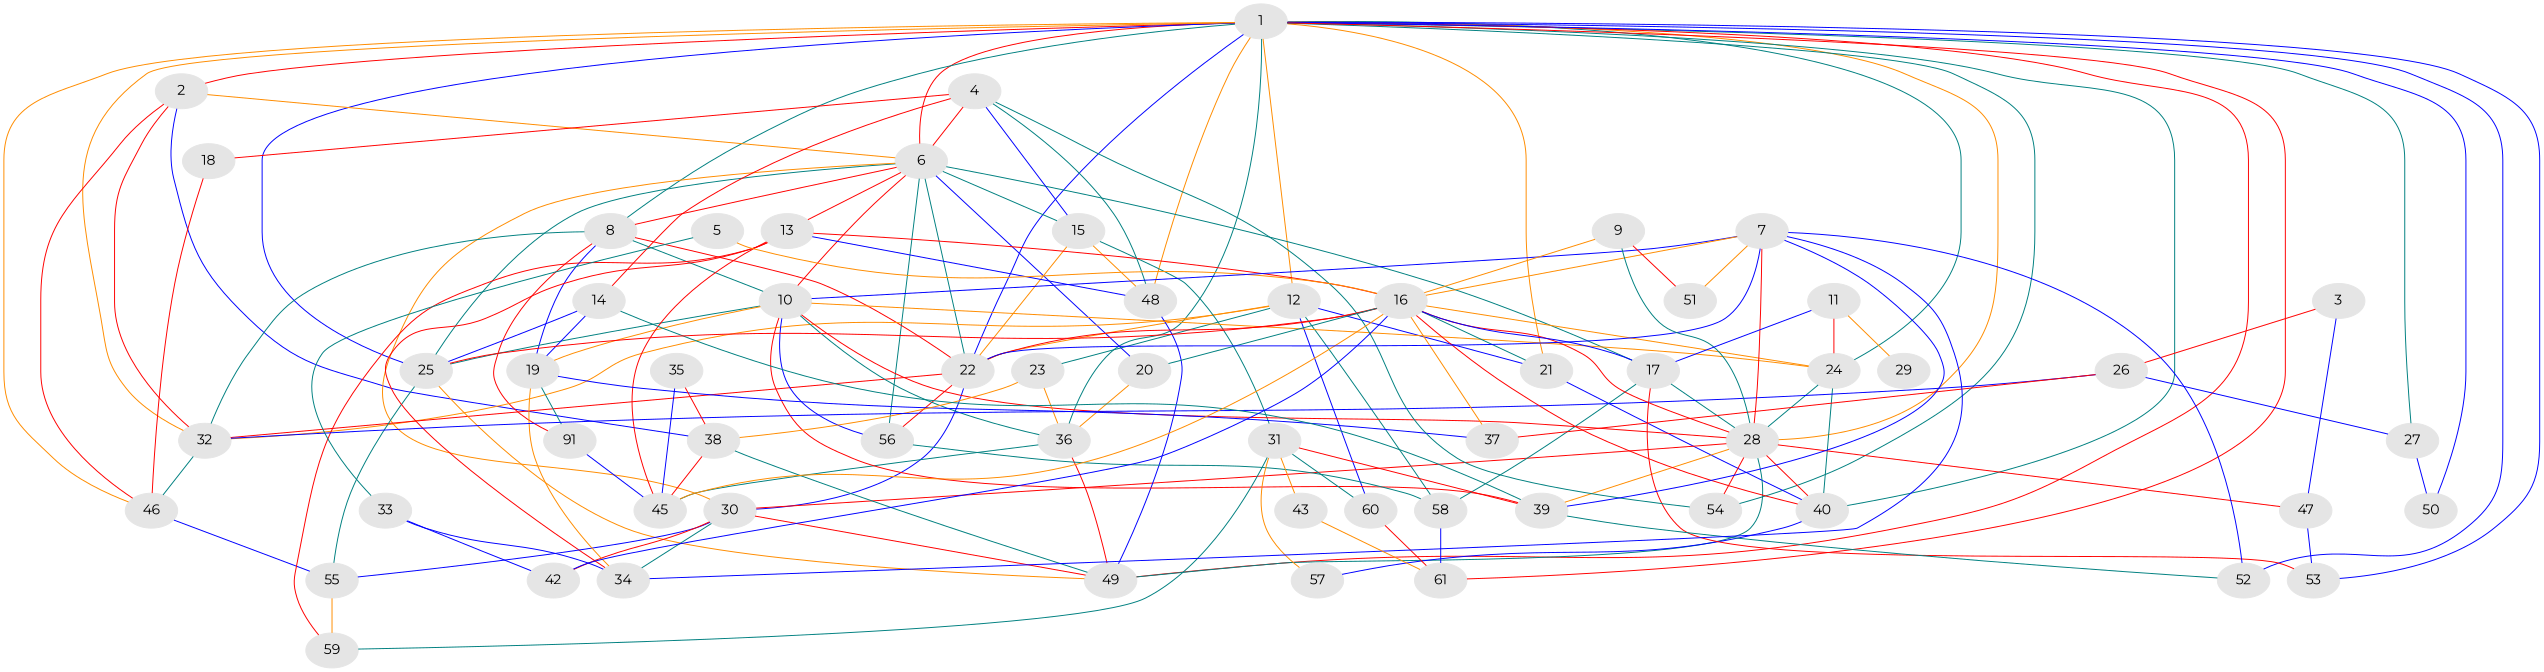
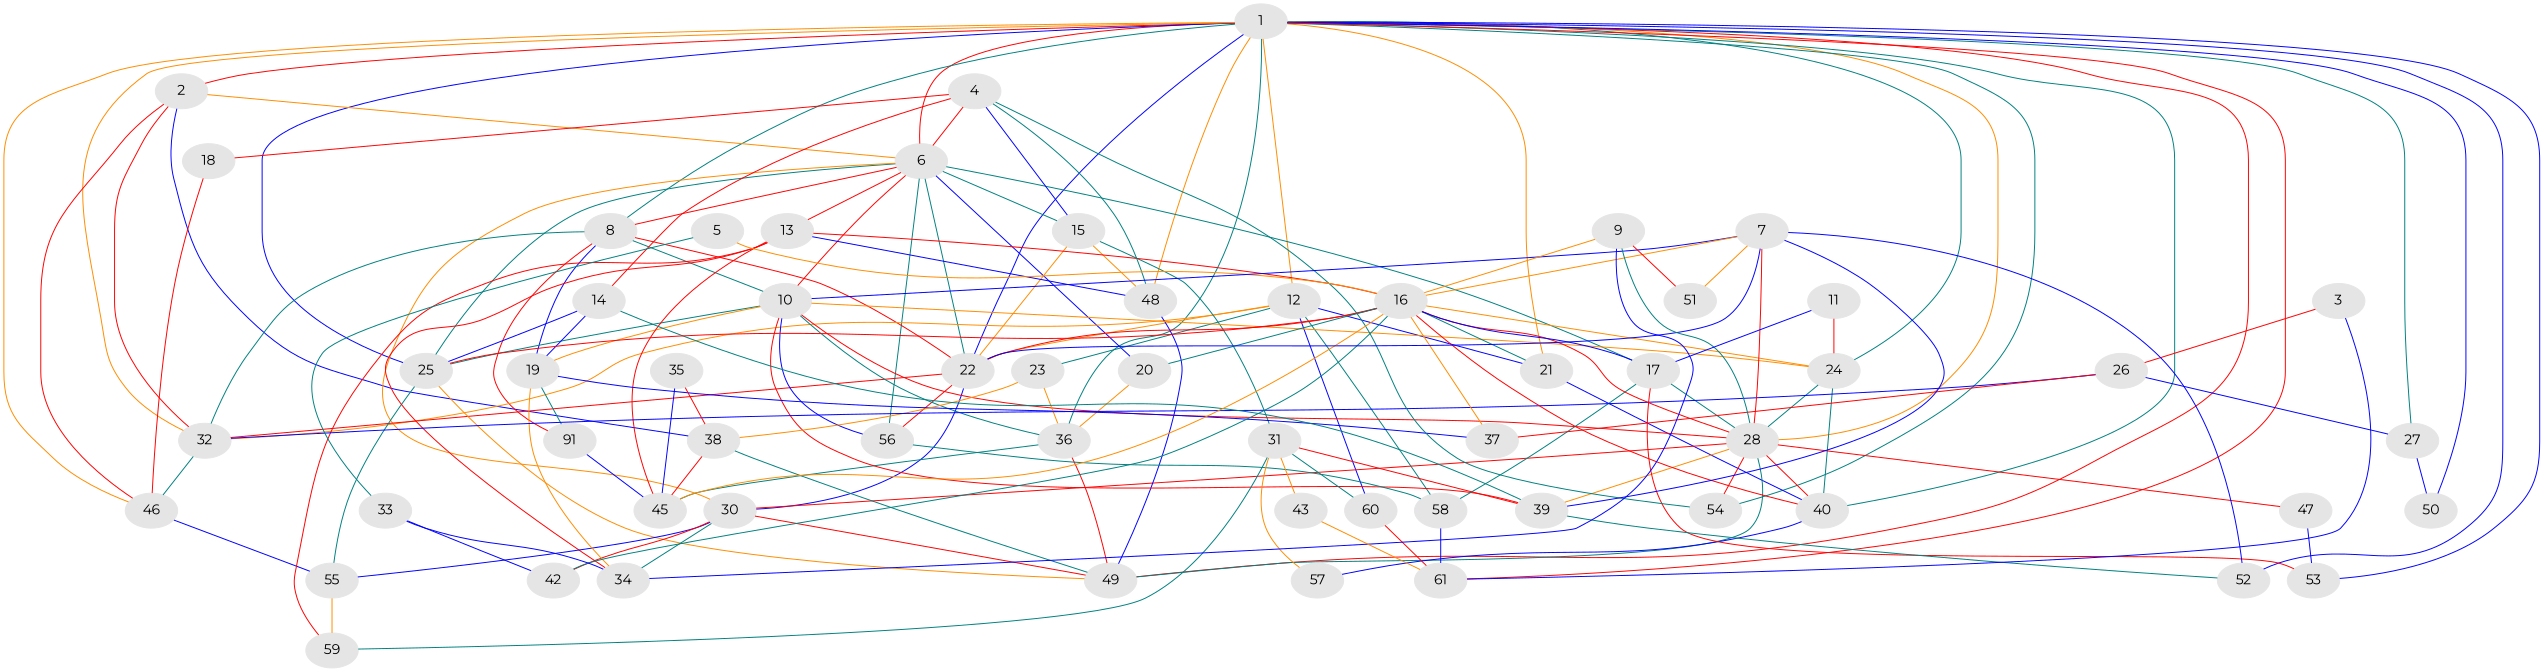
node "29": removed
edge "3" -- "47": now "3" -- "61"
edge "16" -- "42": color blue -> teal
edge "7" -- "34": now "9" -- "34"
